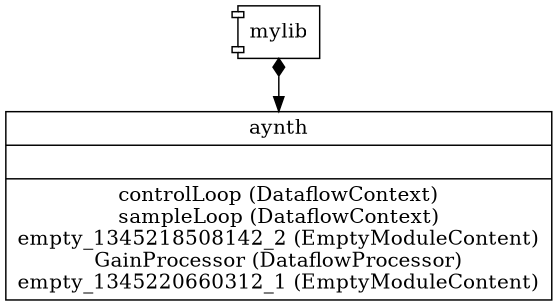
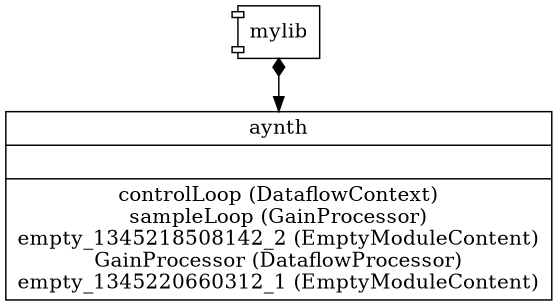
node "aynth": text "sampleLoop (DataflowContext)" -> "sampleLoop (GainProcessor)"
